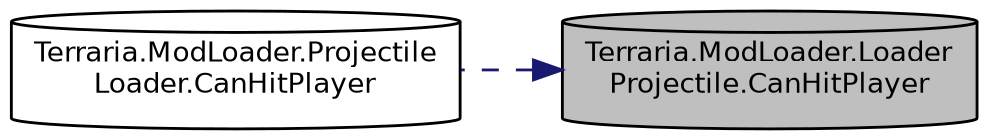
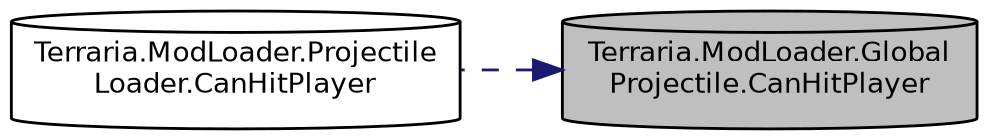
node "Terraria.ModLoader.Loader Projectile.CanHitPlayer": label "Terraria.ModLoader.Loader Projectile.CanHitPlayer" -> "Terraria.ModLoader.Global Projectile.CanHitPlayer"
